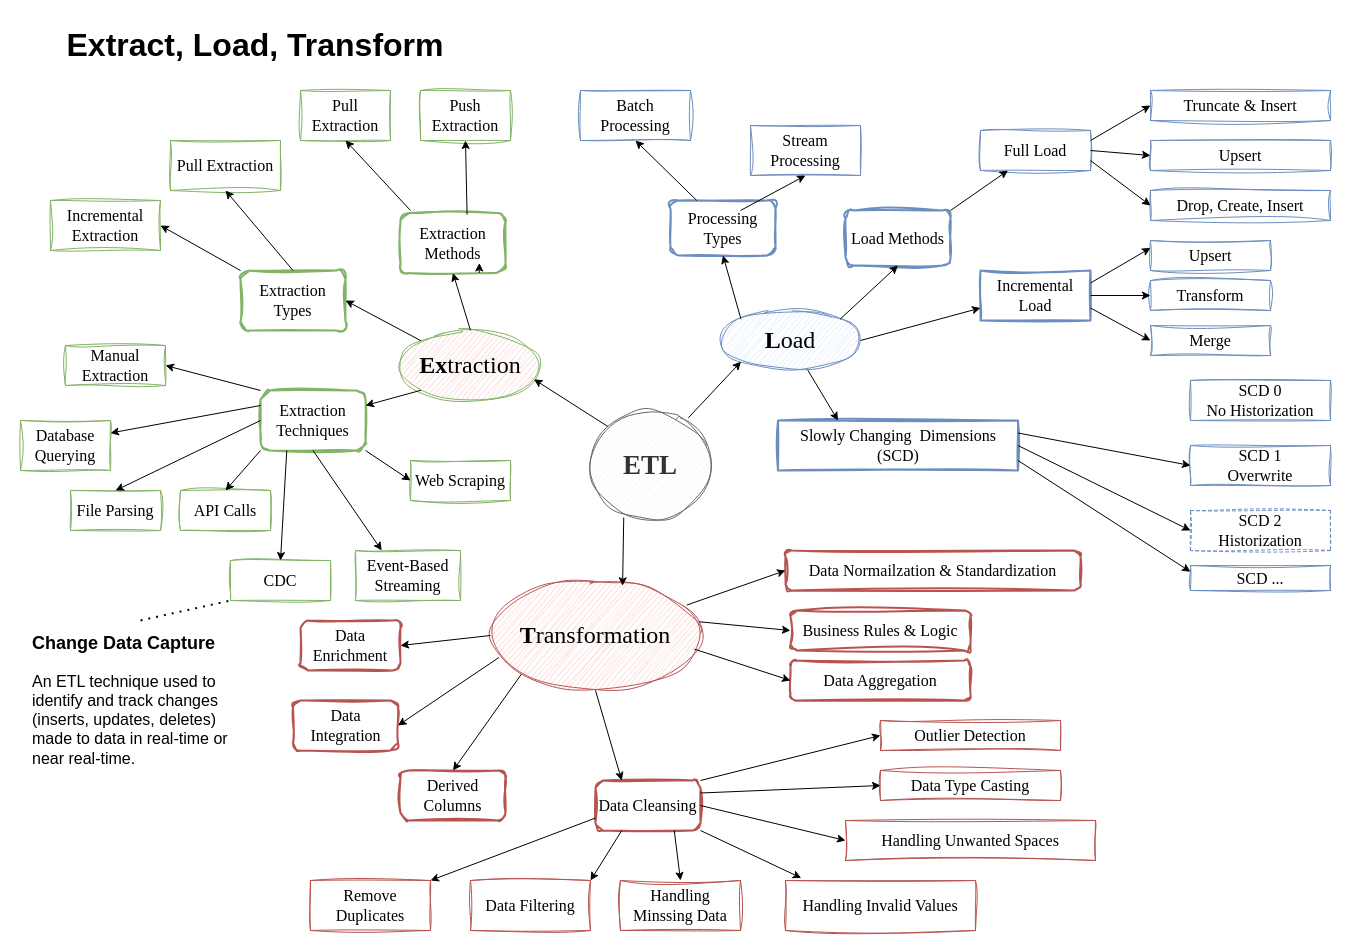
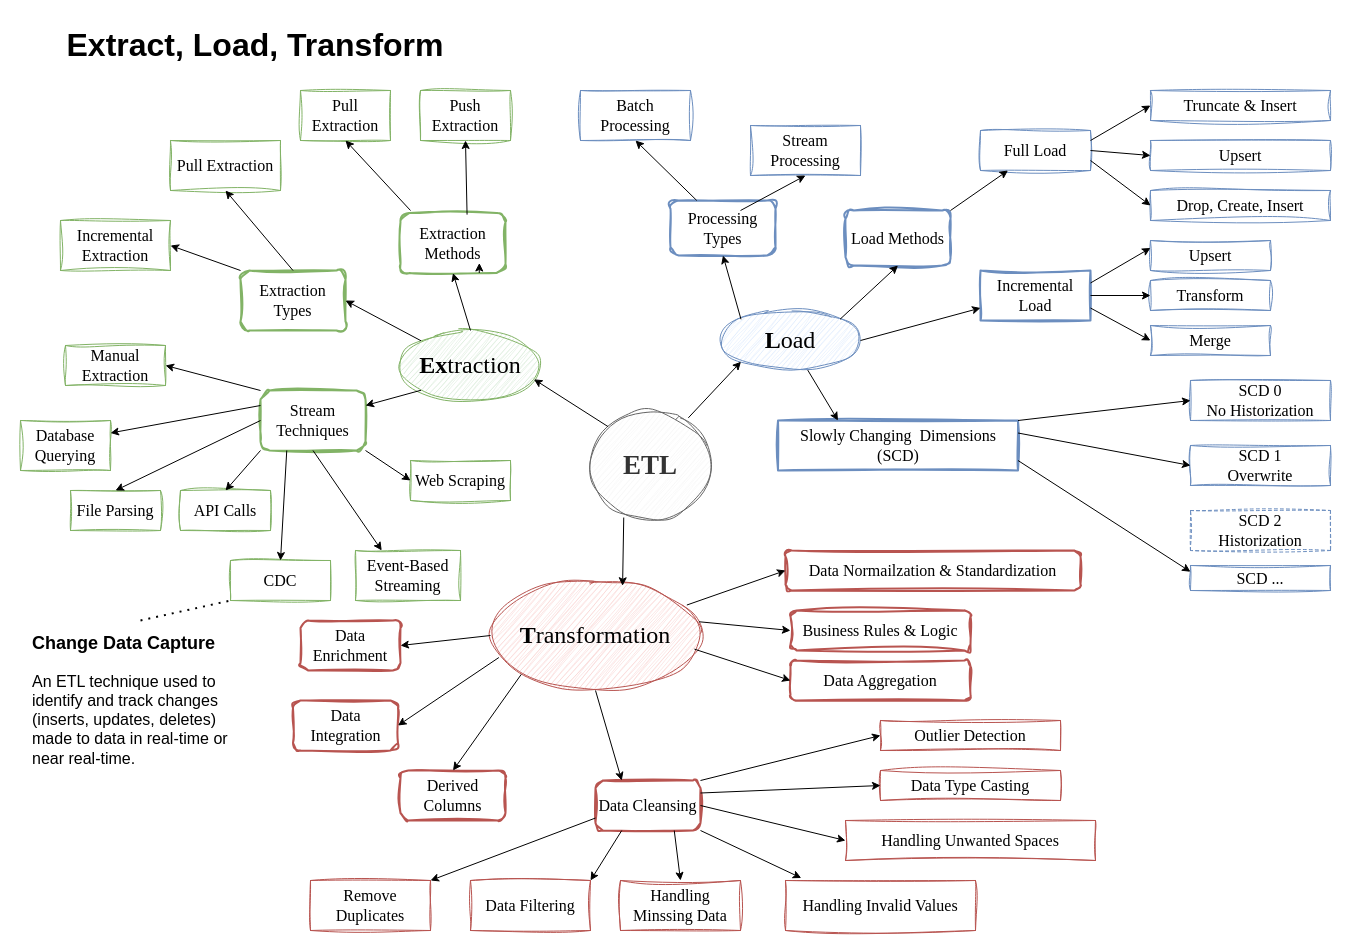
node "Incremental Extraction": moved (106, 226) -> (116, 246)
node "Extraction": fillcolor #f8cecc -> #d5e8d4
edge "Slowly Changing Dimensions (SCD)" -> "SCD 0 No Historization": added
node "Extraction Techniques": label "Extraction Techniques" -> "Stream Techniques"
edge "Slowly Changing Dimensions (SCD)" -> "SCD 2 Historization": removed
